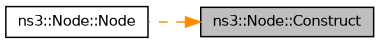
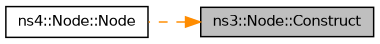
node "ns3::Node::Node": label "ns3::Node::Node" -> "ns4::Node::Node"
